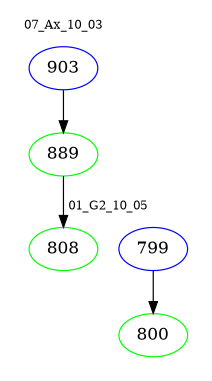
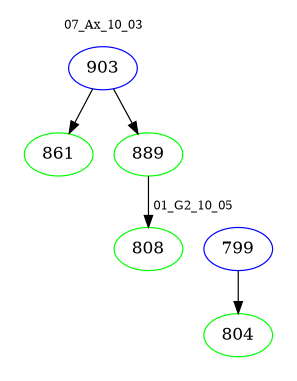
node "861": added
node "800": label "800" -> "804"
